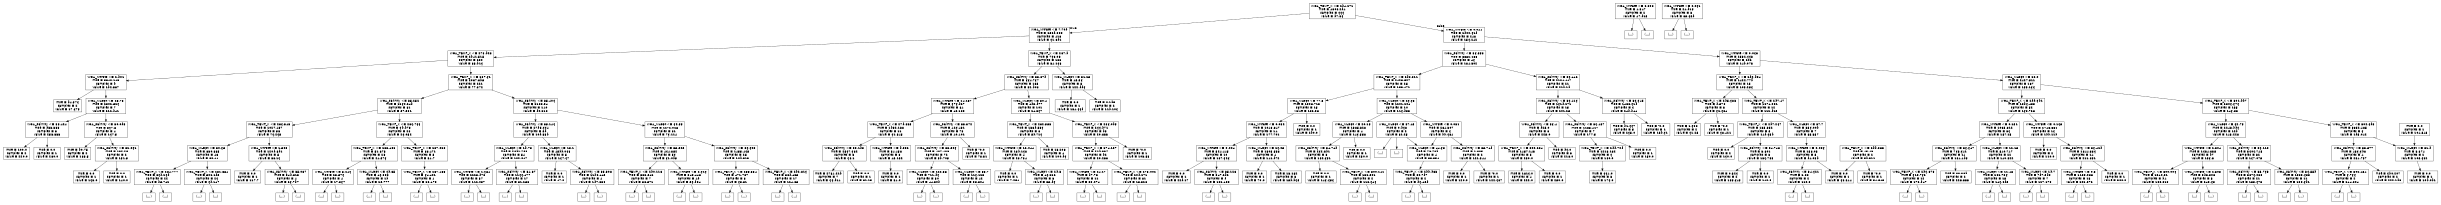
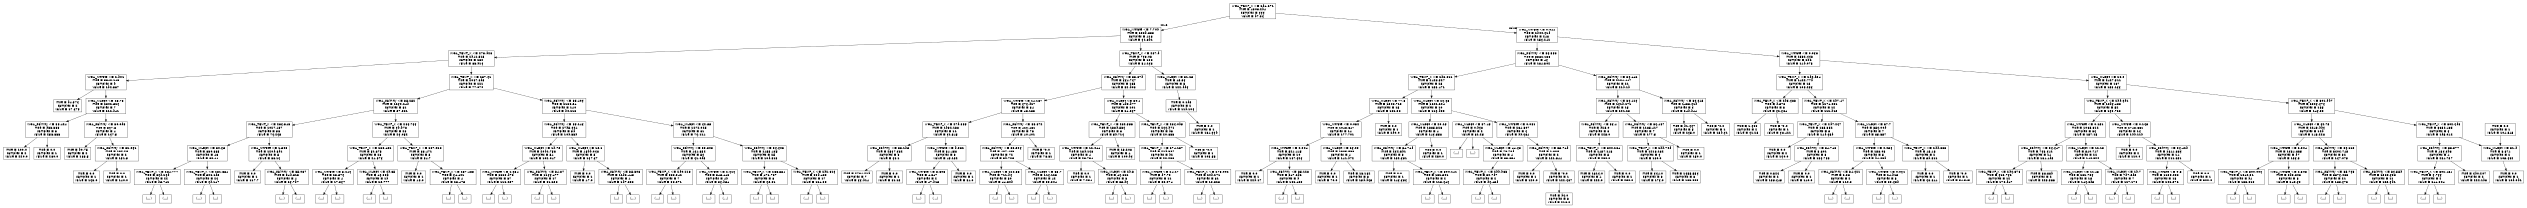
edge "WOA_MLDpt <= 31.25 mse = 45.56 samples = 3 value = 122.996" -> "mse = 0.0 samples = 1 value = 134.669": now "mse = 0.195 samples = 2 value = 119.106" -> "mse = 0.0 samples = 1 value = 134.669"
edge "WOA_Salinity <= 36.4 mse = 925.0 samples = 8 value = 225.0" -> "mse = 96.0 samples = 3 value = 218.0": now "mse = -0.0 samples = 1 value = 122.687" -> "mse = 96.0 samples = 3 value = 218.0"
edge "WOA_MLDpt <= 37.7 mse = 356.009 samples = 7 value = 85.357" -> "WOA_TEMP_K <= 299.883 mse = 45.43 samples = 2 value = 59.311": added
edge "WOA_Nitrate <= 9.532 mse = 34.458 samples = 3 value = 45.132" -> "WOA_Nitrate <= 8.808 mse = 4.347 samples = 2 value = 47.915": added
edge "WOA_Nitrate <= 0.056 mse = 158.03 samples = 5 value = 94.039" -> "mse = 0.0 samples = 1 value = 68.844": now "WOA_Nitrate <= 0.056 mse = 158.03 samples = 5 value = 94.039" -> "WOA_Nitrate <= 0.061 mse = 24.915 samples = 3 value = 85.659"
node "mse = 0.0 samples = 1 value = 43.0": added
node "mse = 1655.556 samples = 3 value = 183.333": added
